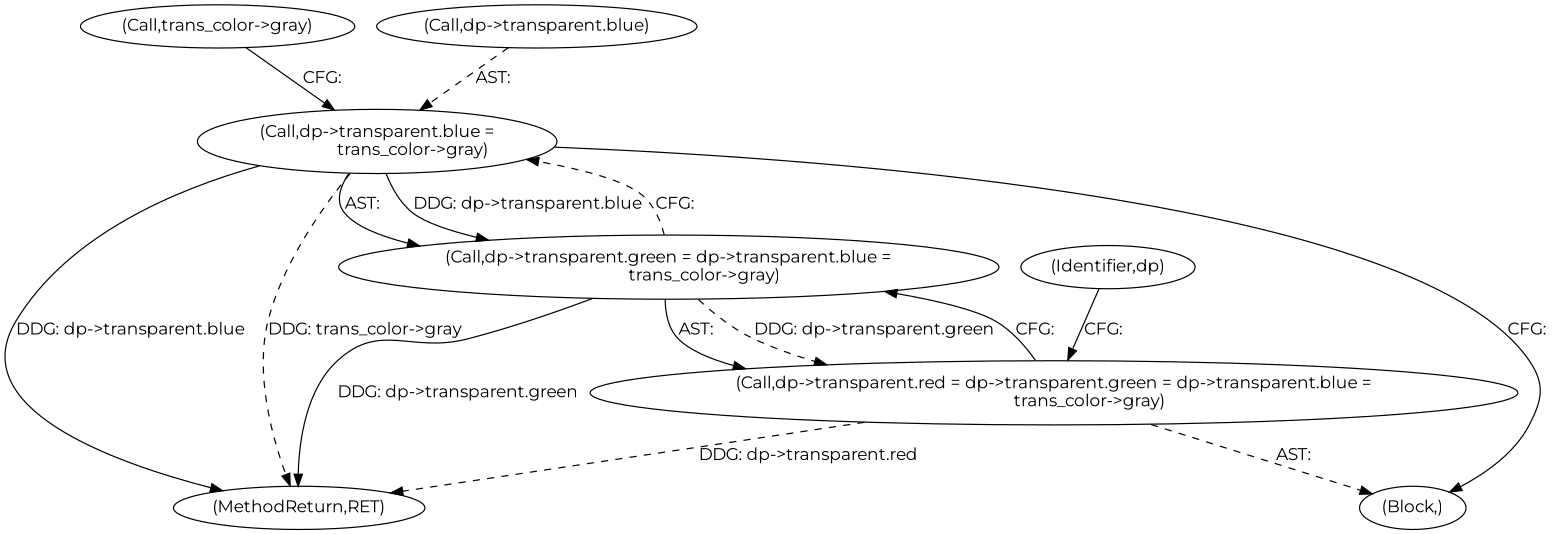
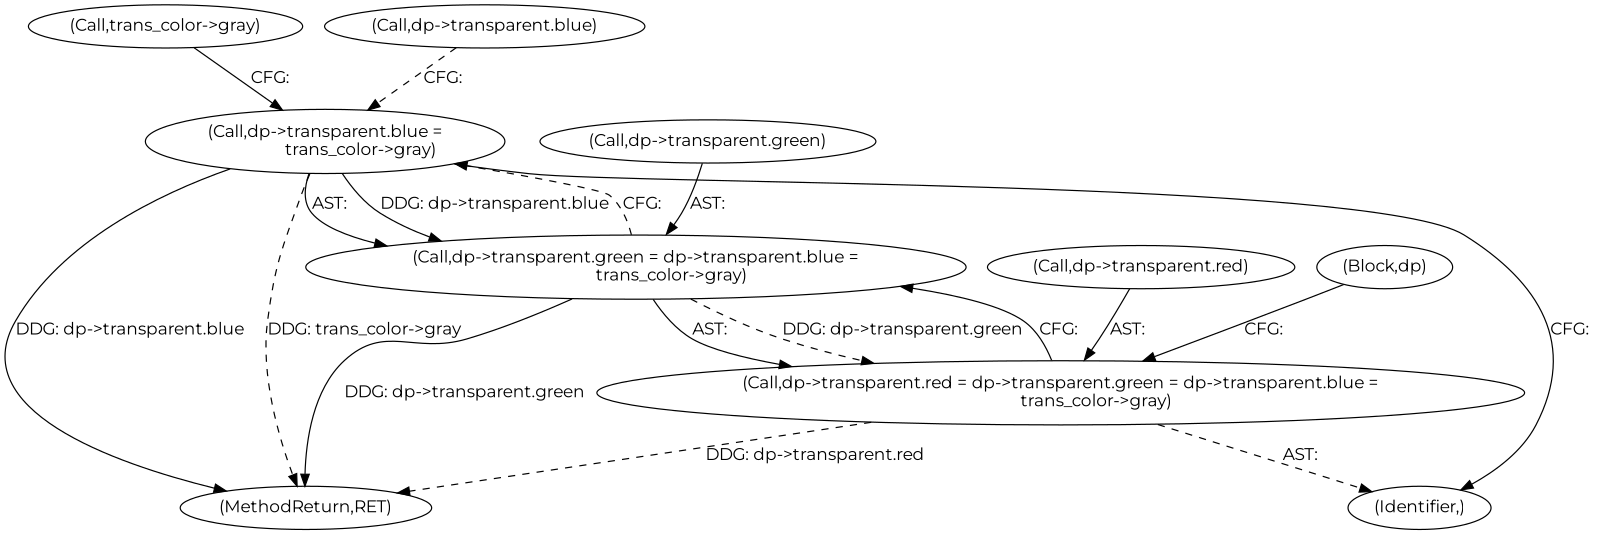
edge "(Call,dp->transparent.blue)" -> "(Call,dp->transparent.blue = trans_color->gray)": label "AST: " -> "CFG: "
node "(Call,dp->transparent.green)": added
node "(Identifier,dp)": label "(Identifier,dp)" -> "(Block,dp)"
node "(Call,dp->transparent.red)": added
node "(Block,)": label "(Block,)" -> "(Identifier,)"
